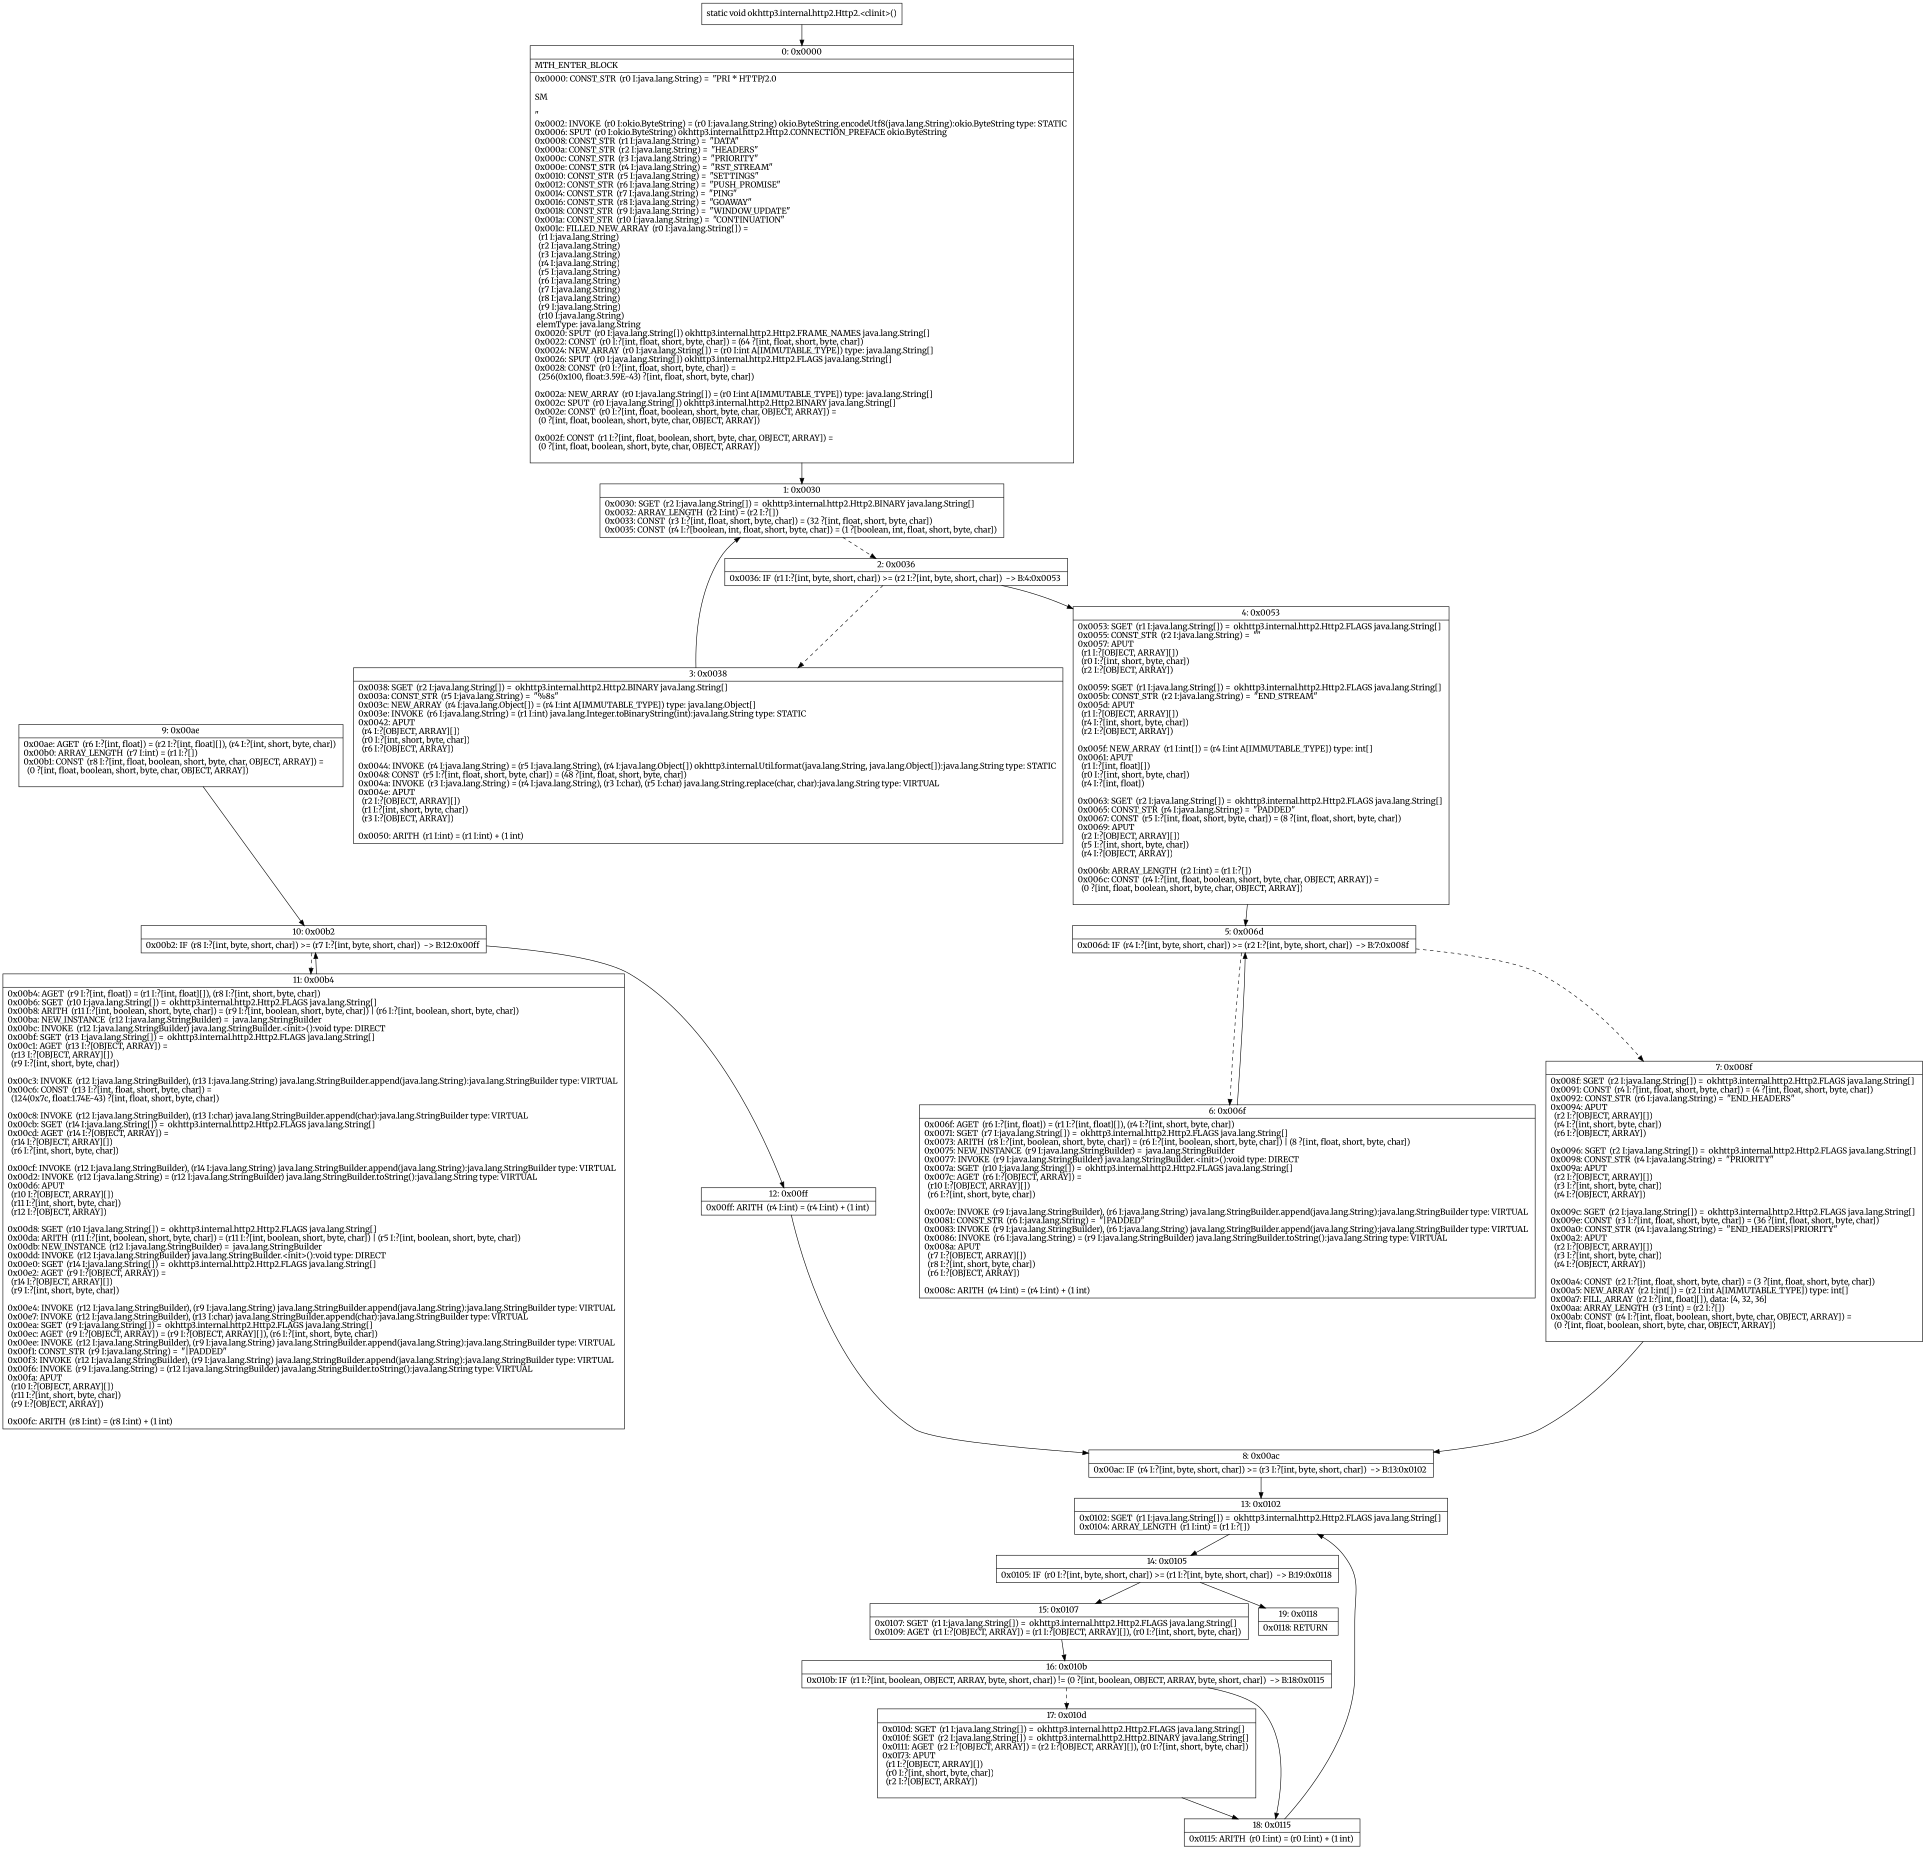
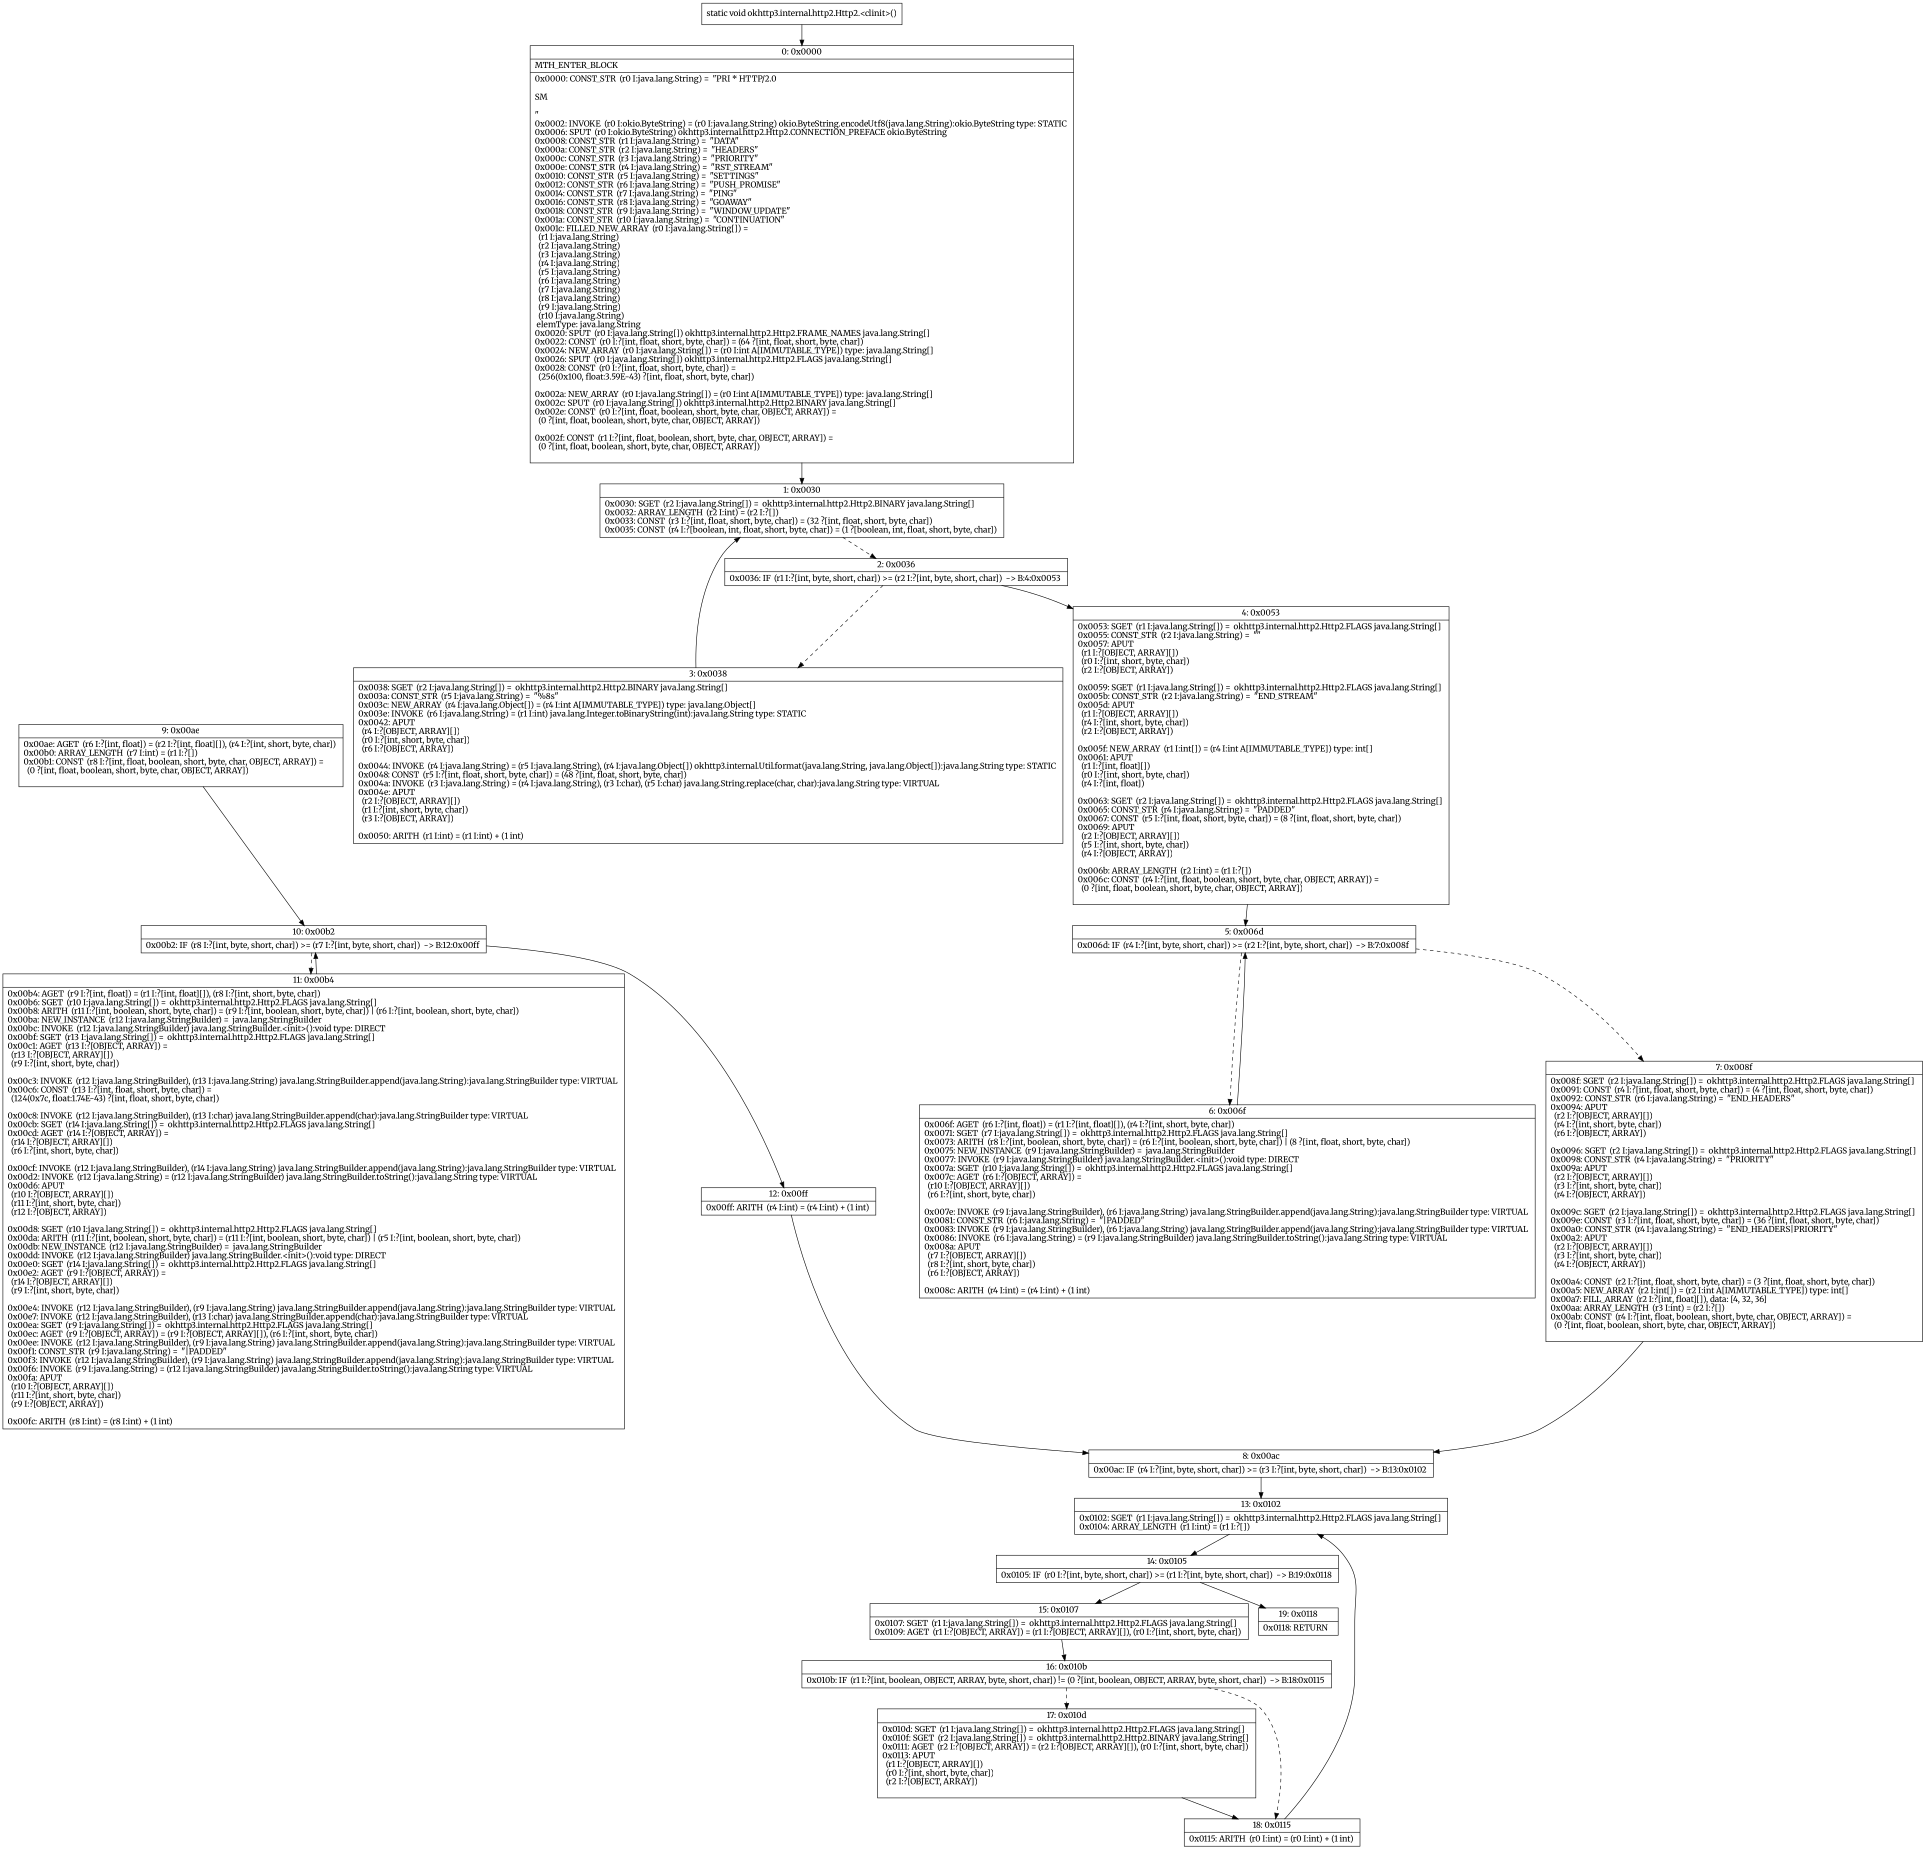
edge "16: 0x010b" -> "18: 0x0115": style solid -> dashed
node "17: 0x010d": text "0x0173: APUT" -> "0x0113: APUT"
